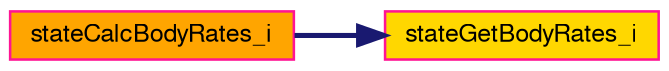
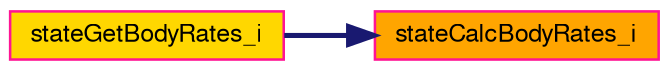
edge "stateCalcBodyRates_i" -> "stateGetBodyRates_i": reversed
